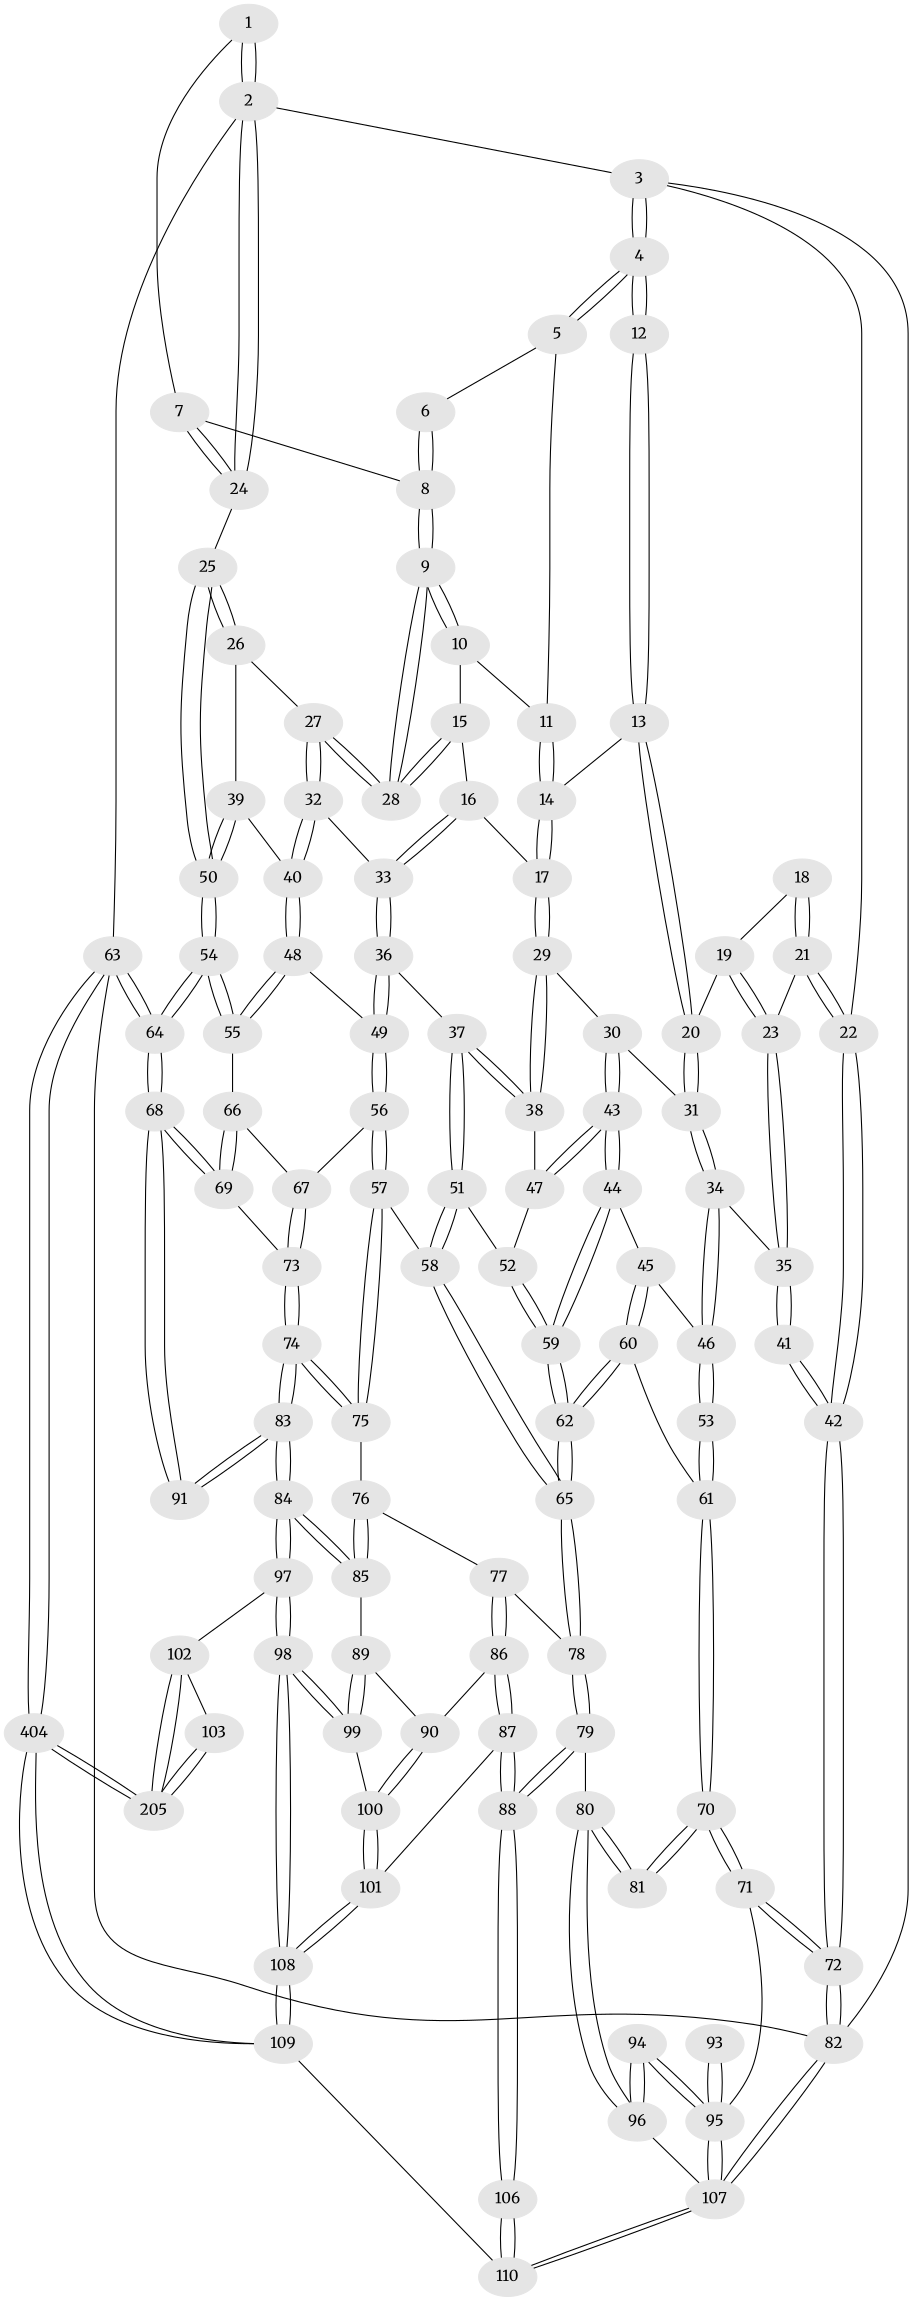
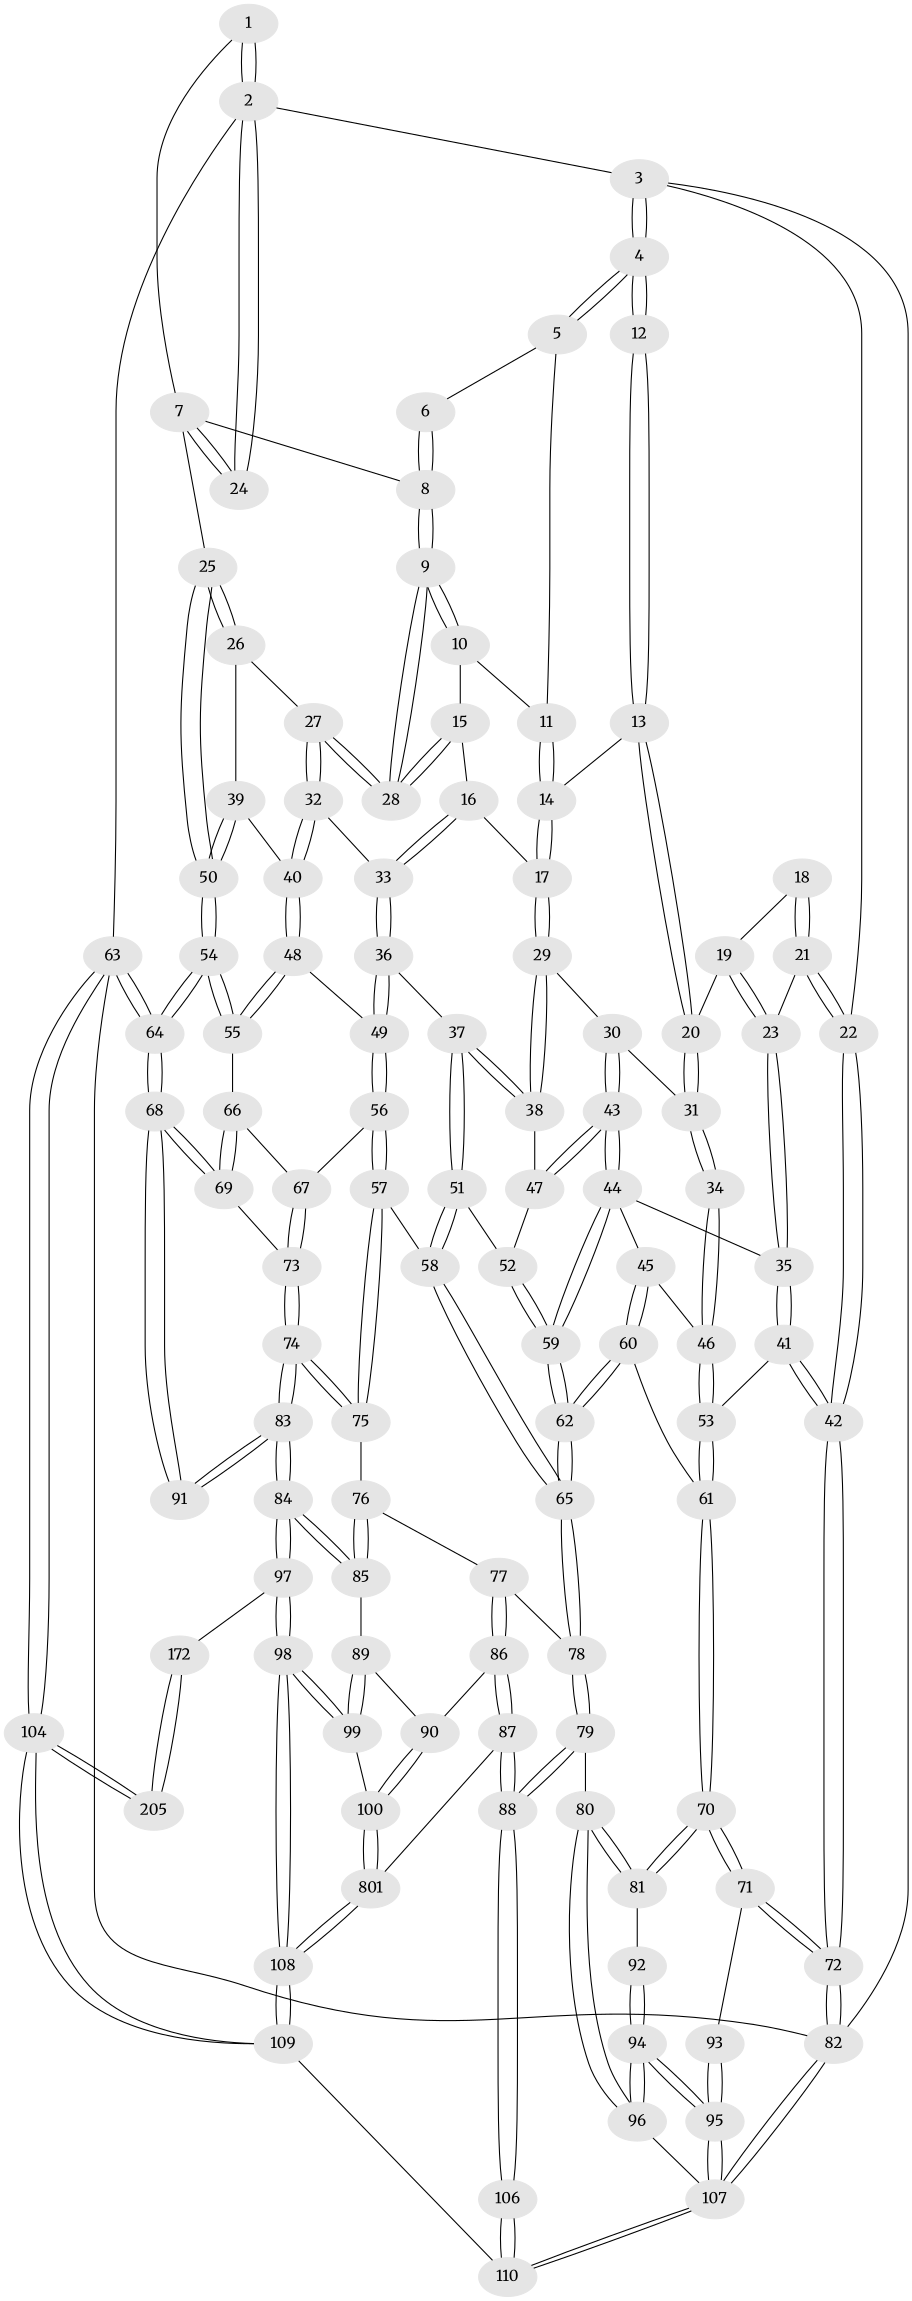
edge "24" -- "25": now "7" -- "25"
edge "34" -- "35": now "44" -- "35"
edge "41" -- "53": added
node "102": label "102" -> "172"
node "404": label "404" -> "104"
node "103": removed
node "101": label "101" -> "801"
node "92": added
edge "71" -- "95": now "71" -- "93"
